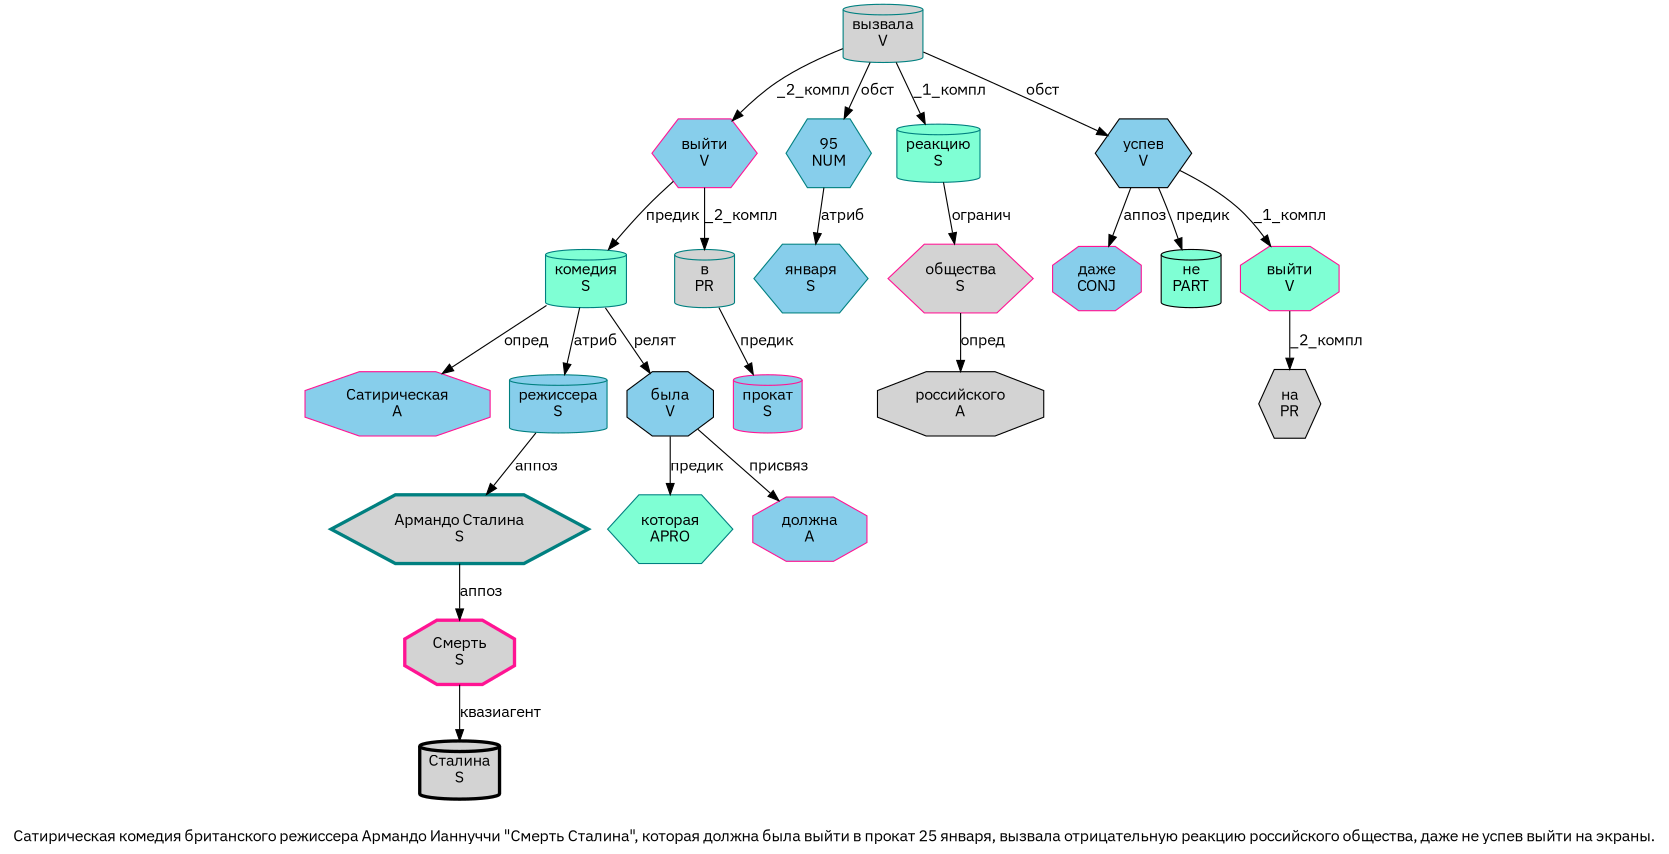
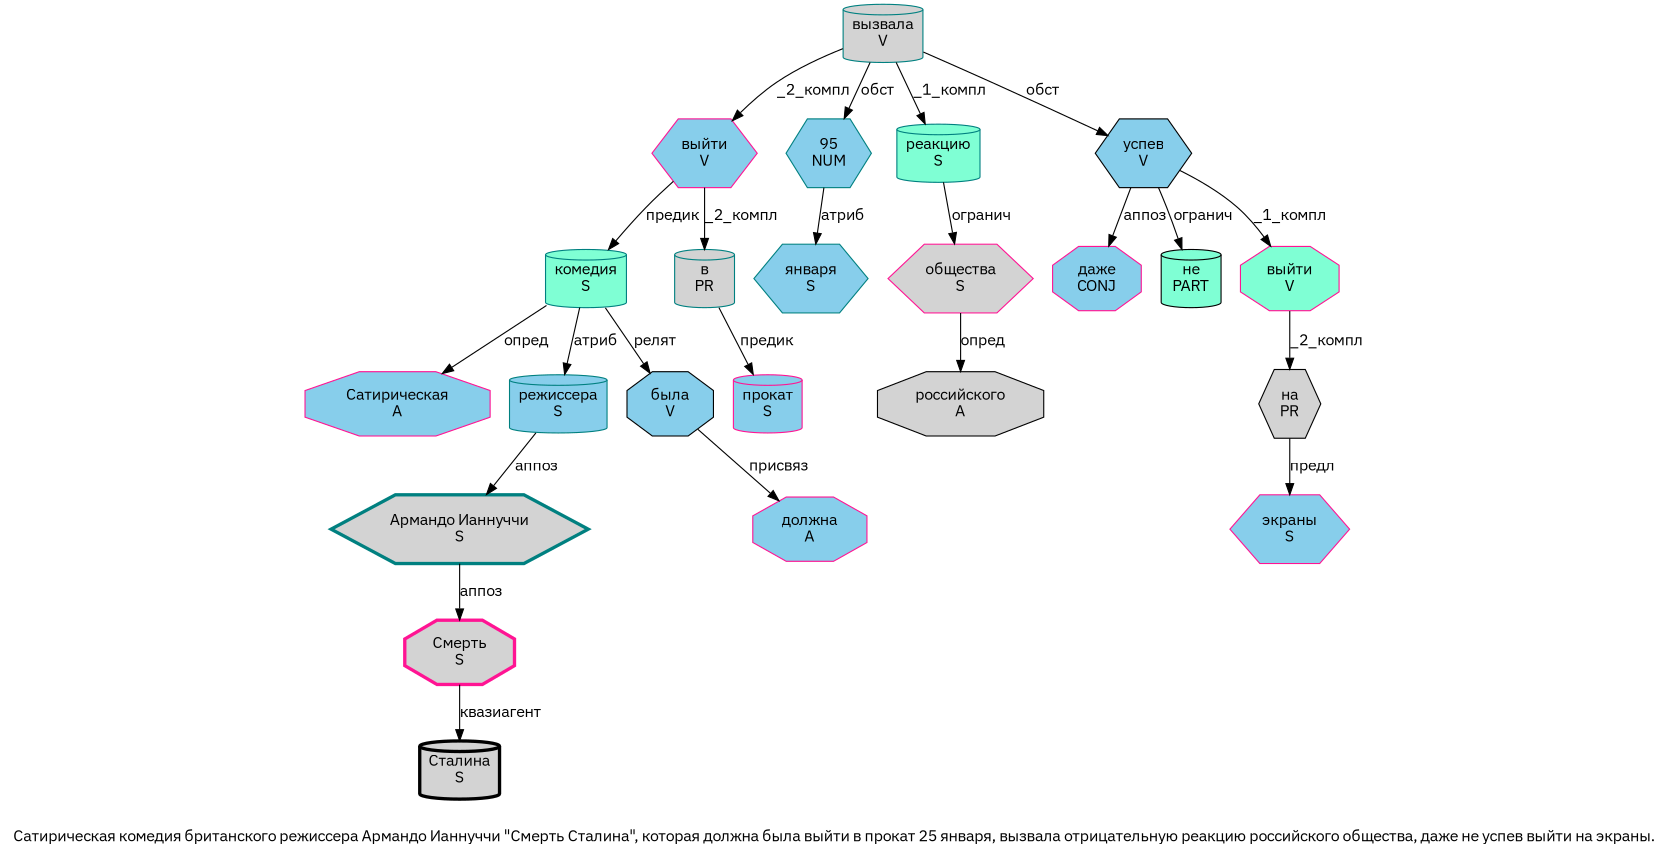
edge "успев V" -> "не PART": label "предик" -> "огранич"
node "Армандо Сталина S": label "Армандо Сталина S" -> "Армандо Ианнуччи S"
node "которая APRO": removed
node "экраны S": added
